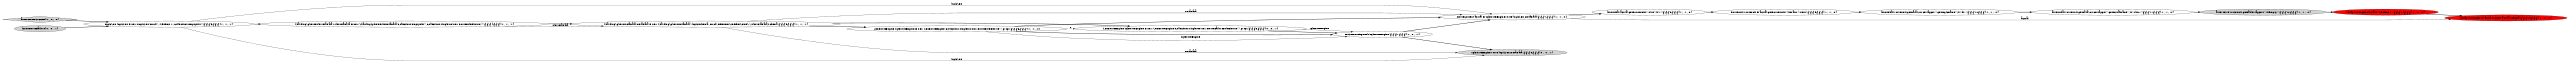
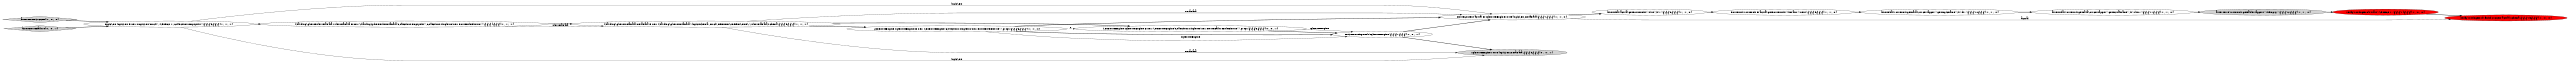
node "assertRouteFailure['0', '0', '1']": shape ellipse -> diamond
